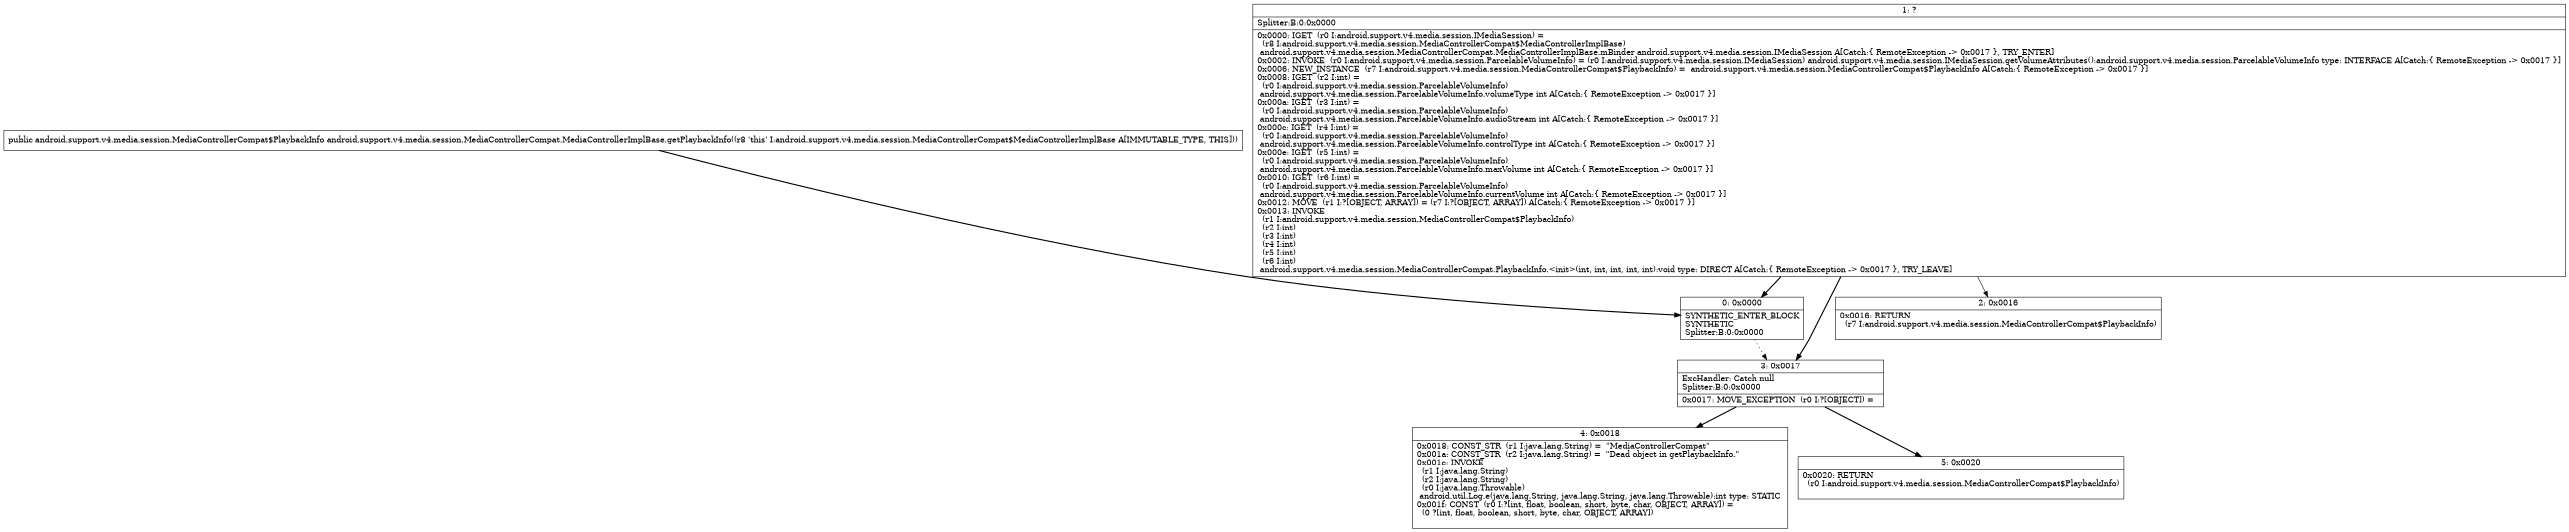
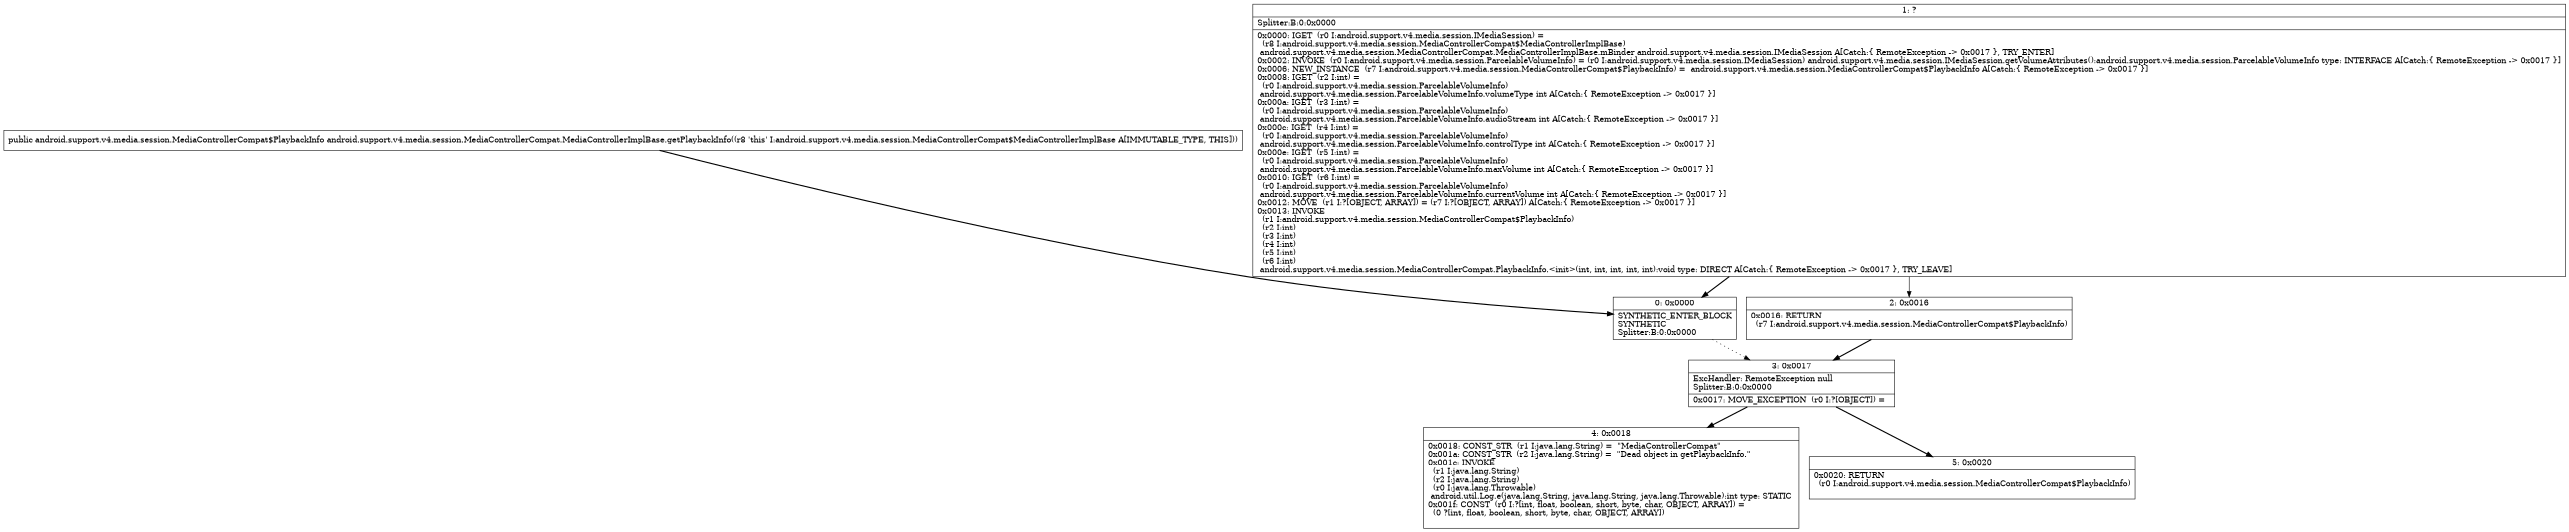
edge "1: ?" -> "3: 0x0017": now "2: 0x0016" -> "3: 0x0017"
node "3: 0x0017": text "ExcHandler: Catch null" -> "ExcHandler: RemoteException null"
